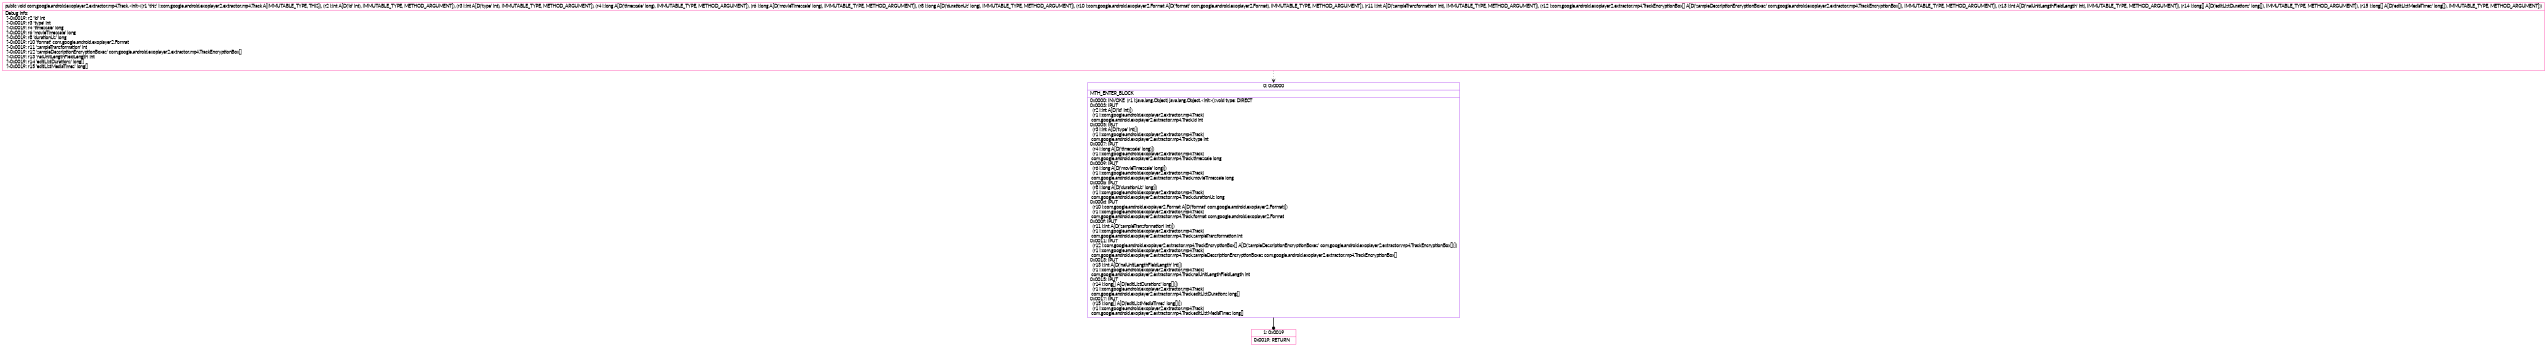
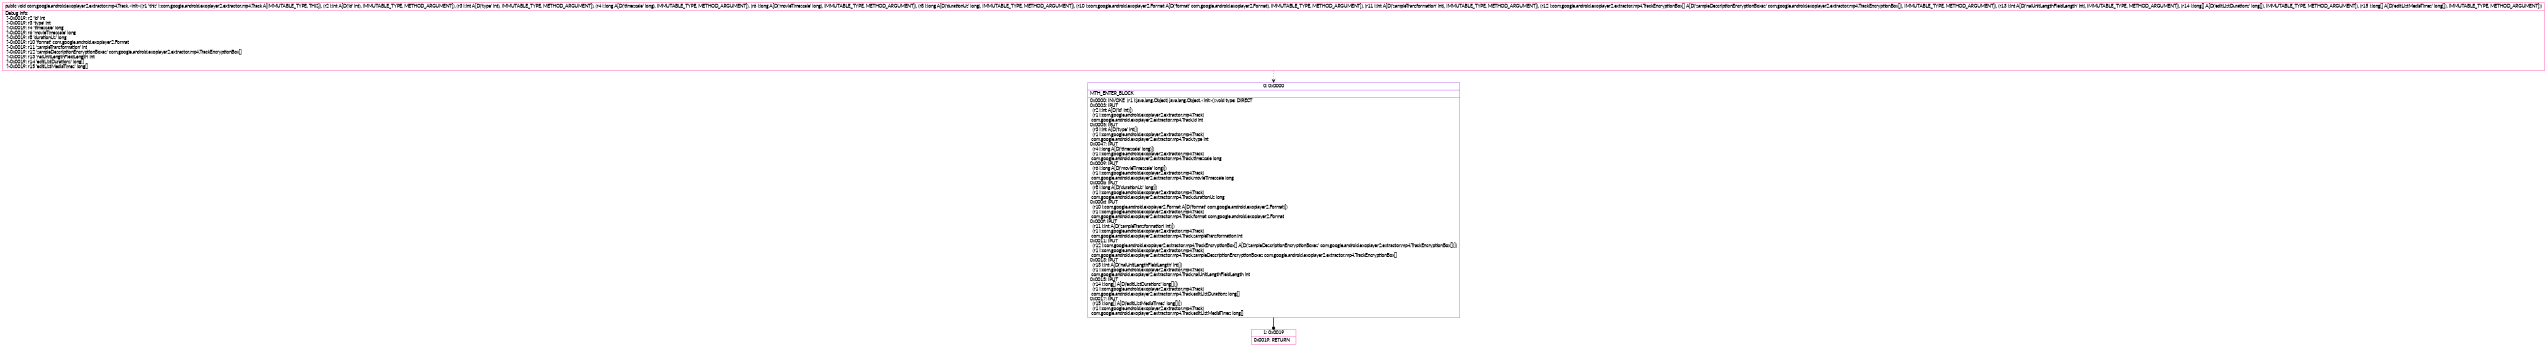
node "0: 0x0000": text "0x0007: IPUT" -> "0x0047: IPUT"
